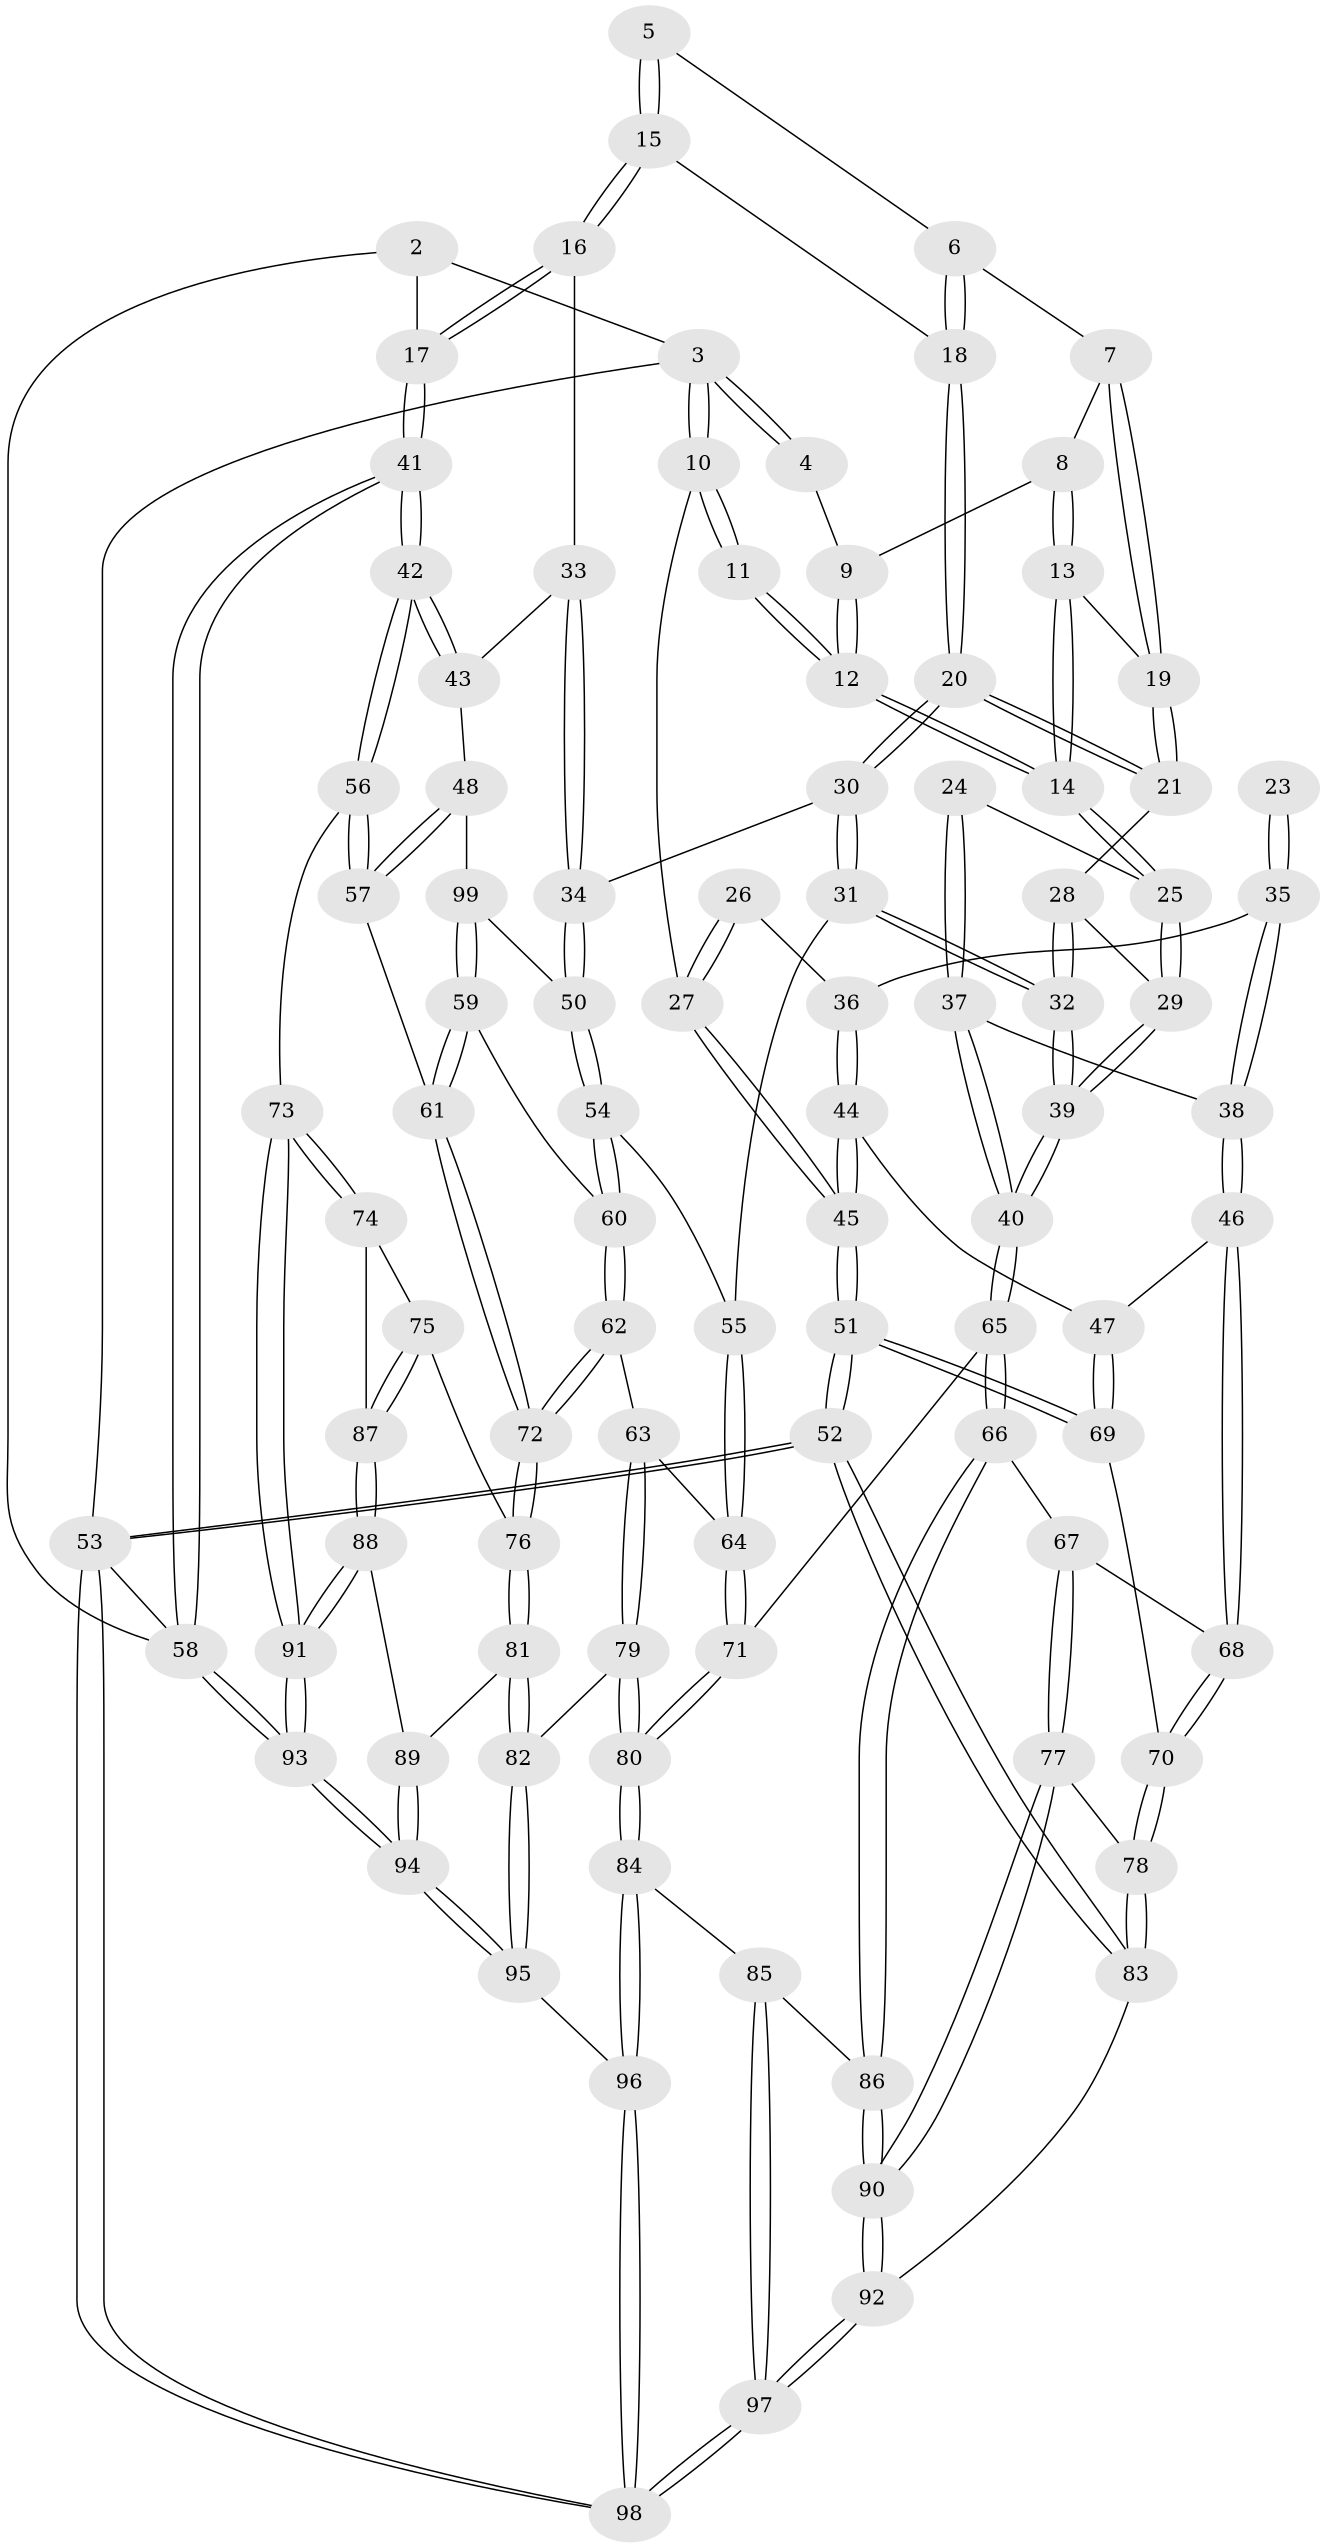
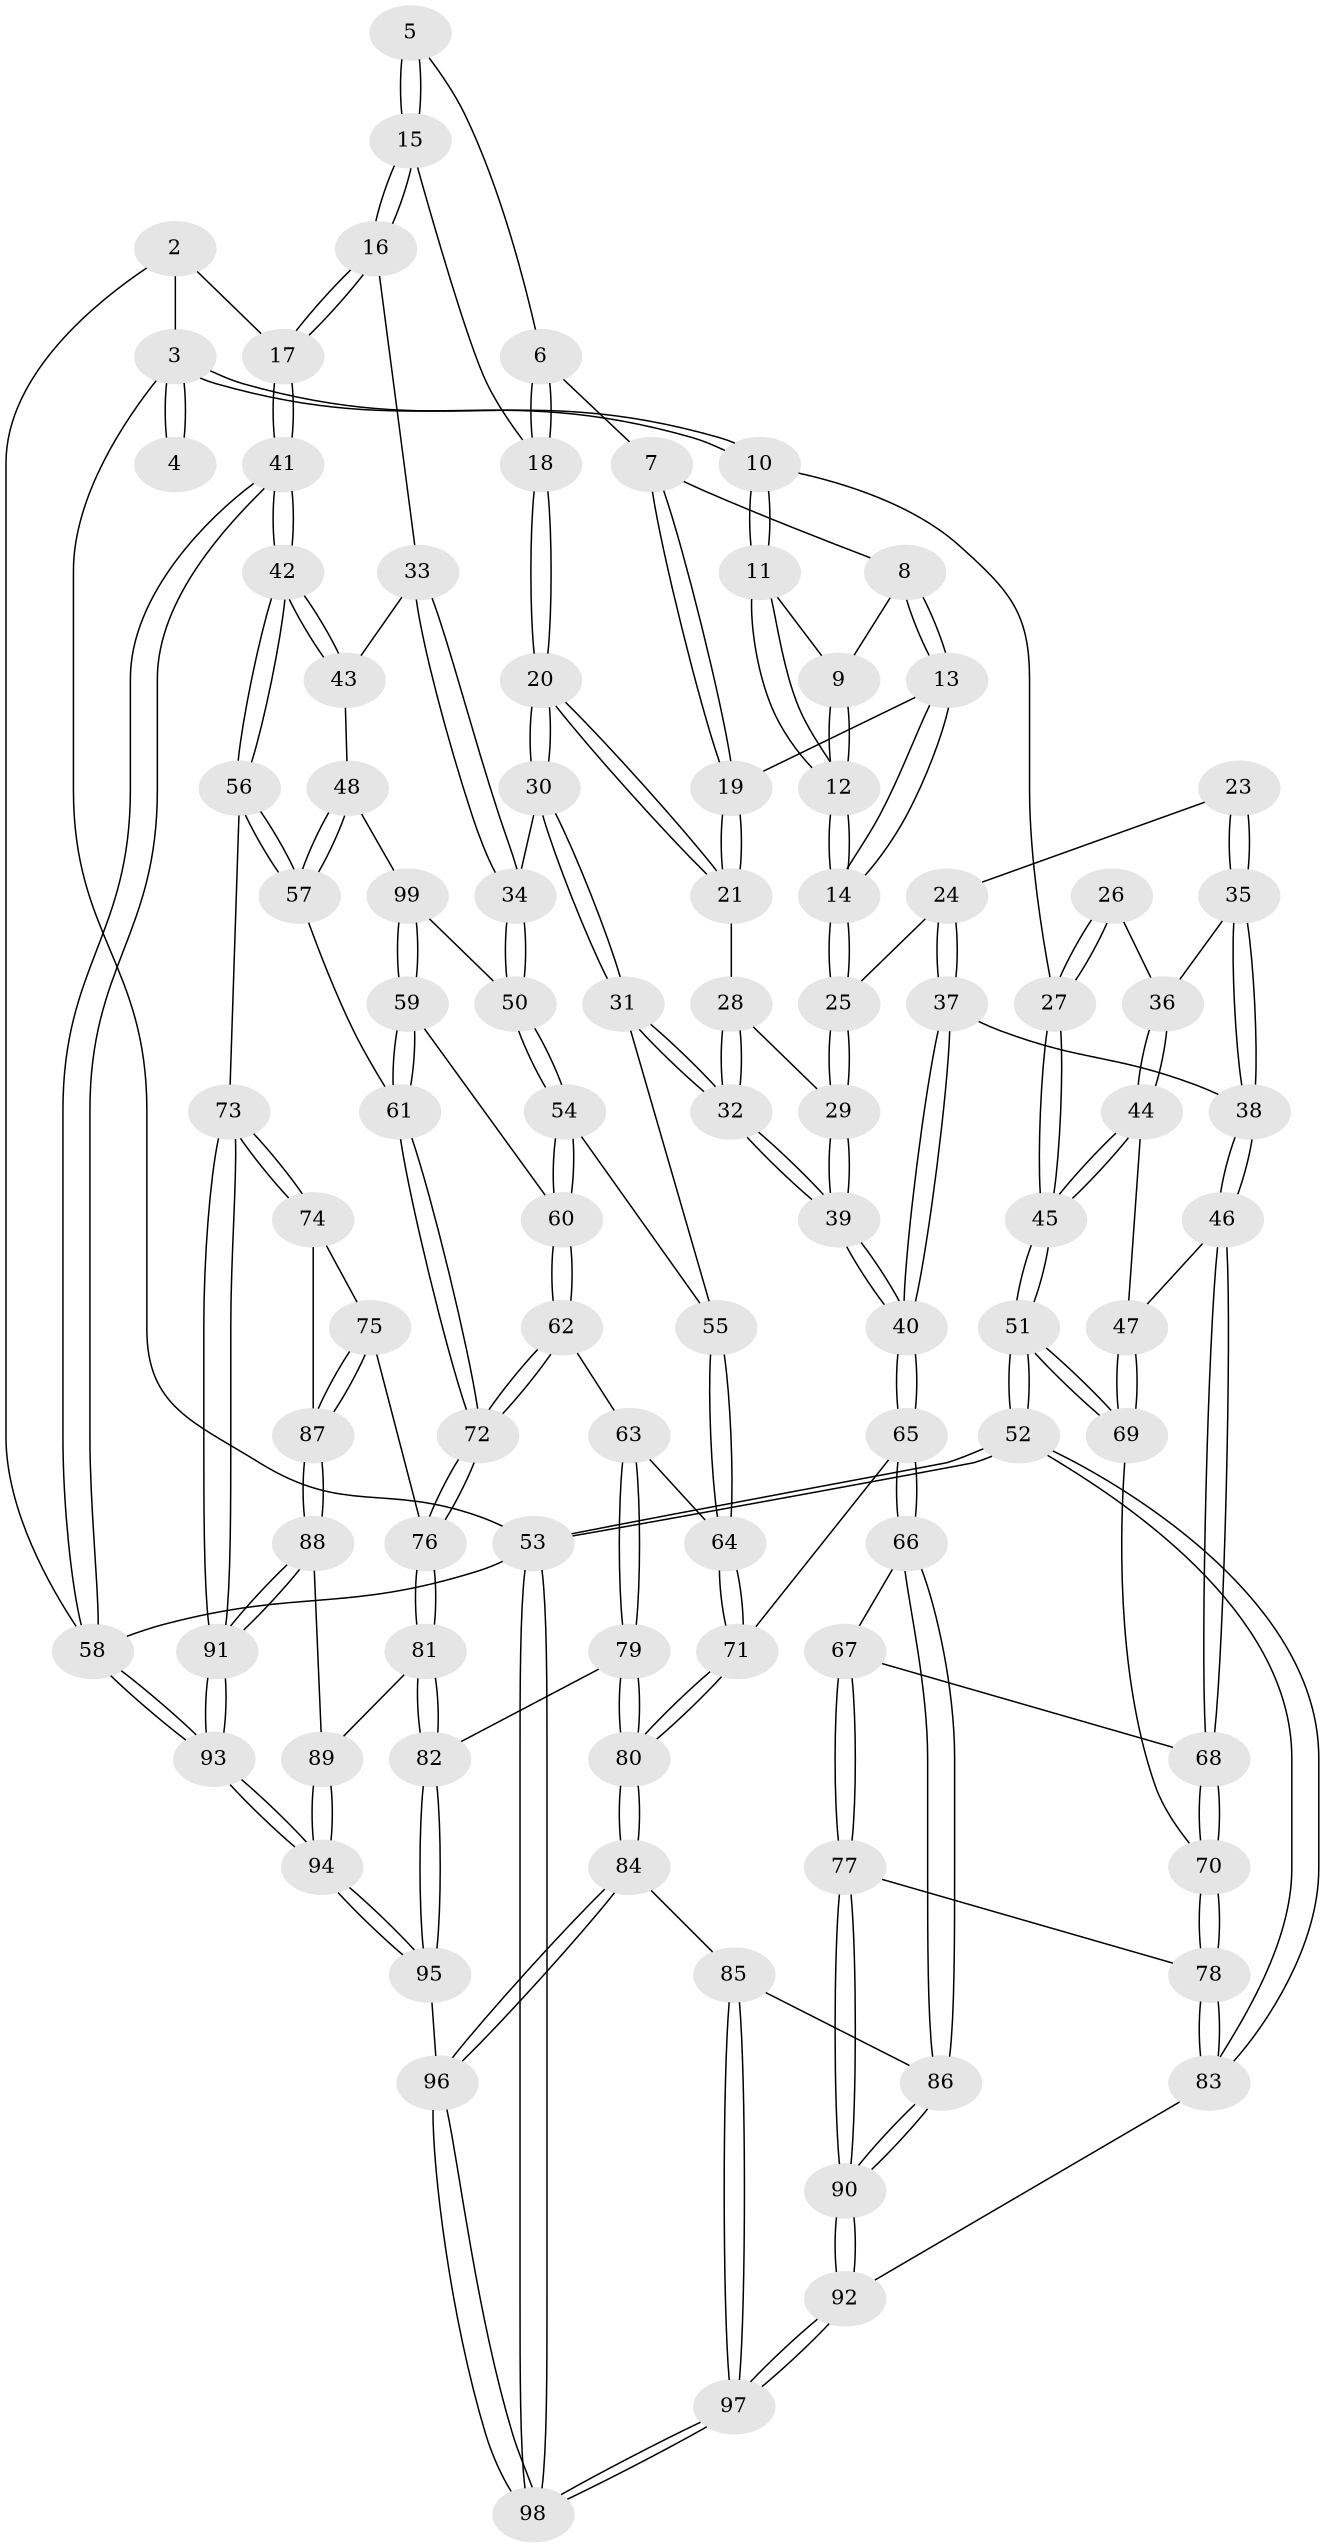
edge "4" -- "9": now "11" -- "9"
edge "23" -- "24": added
